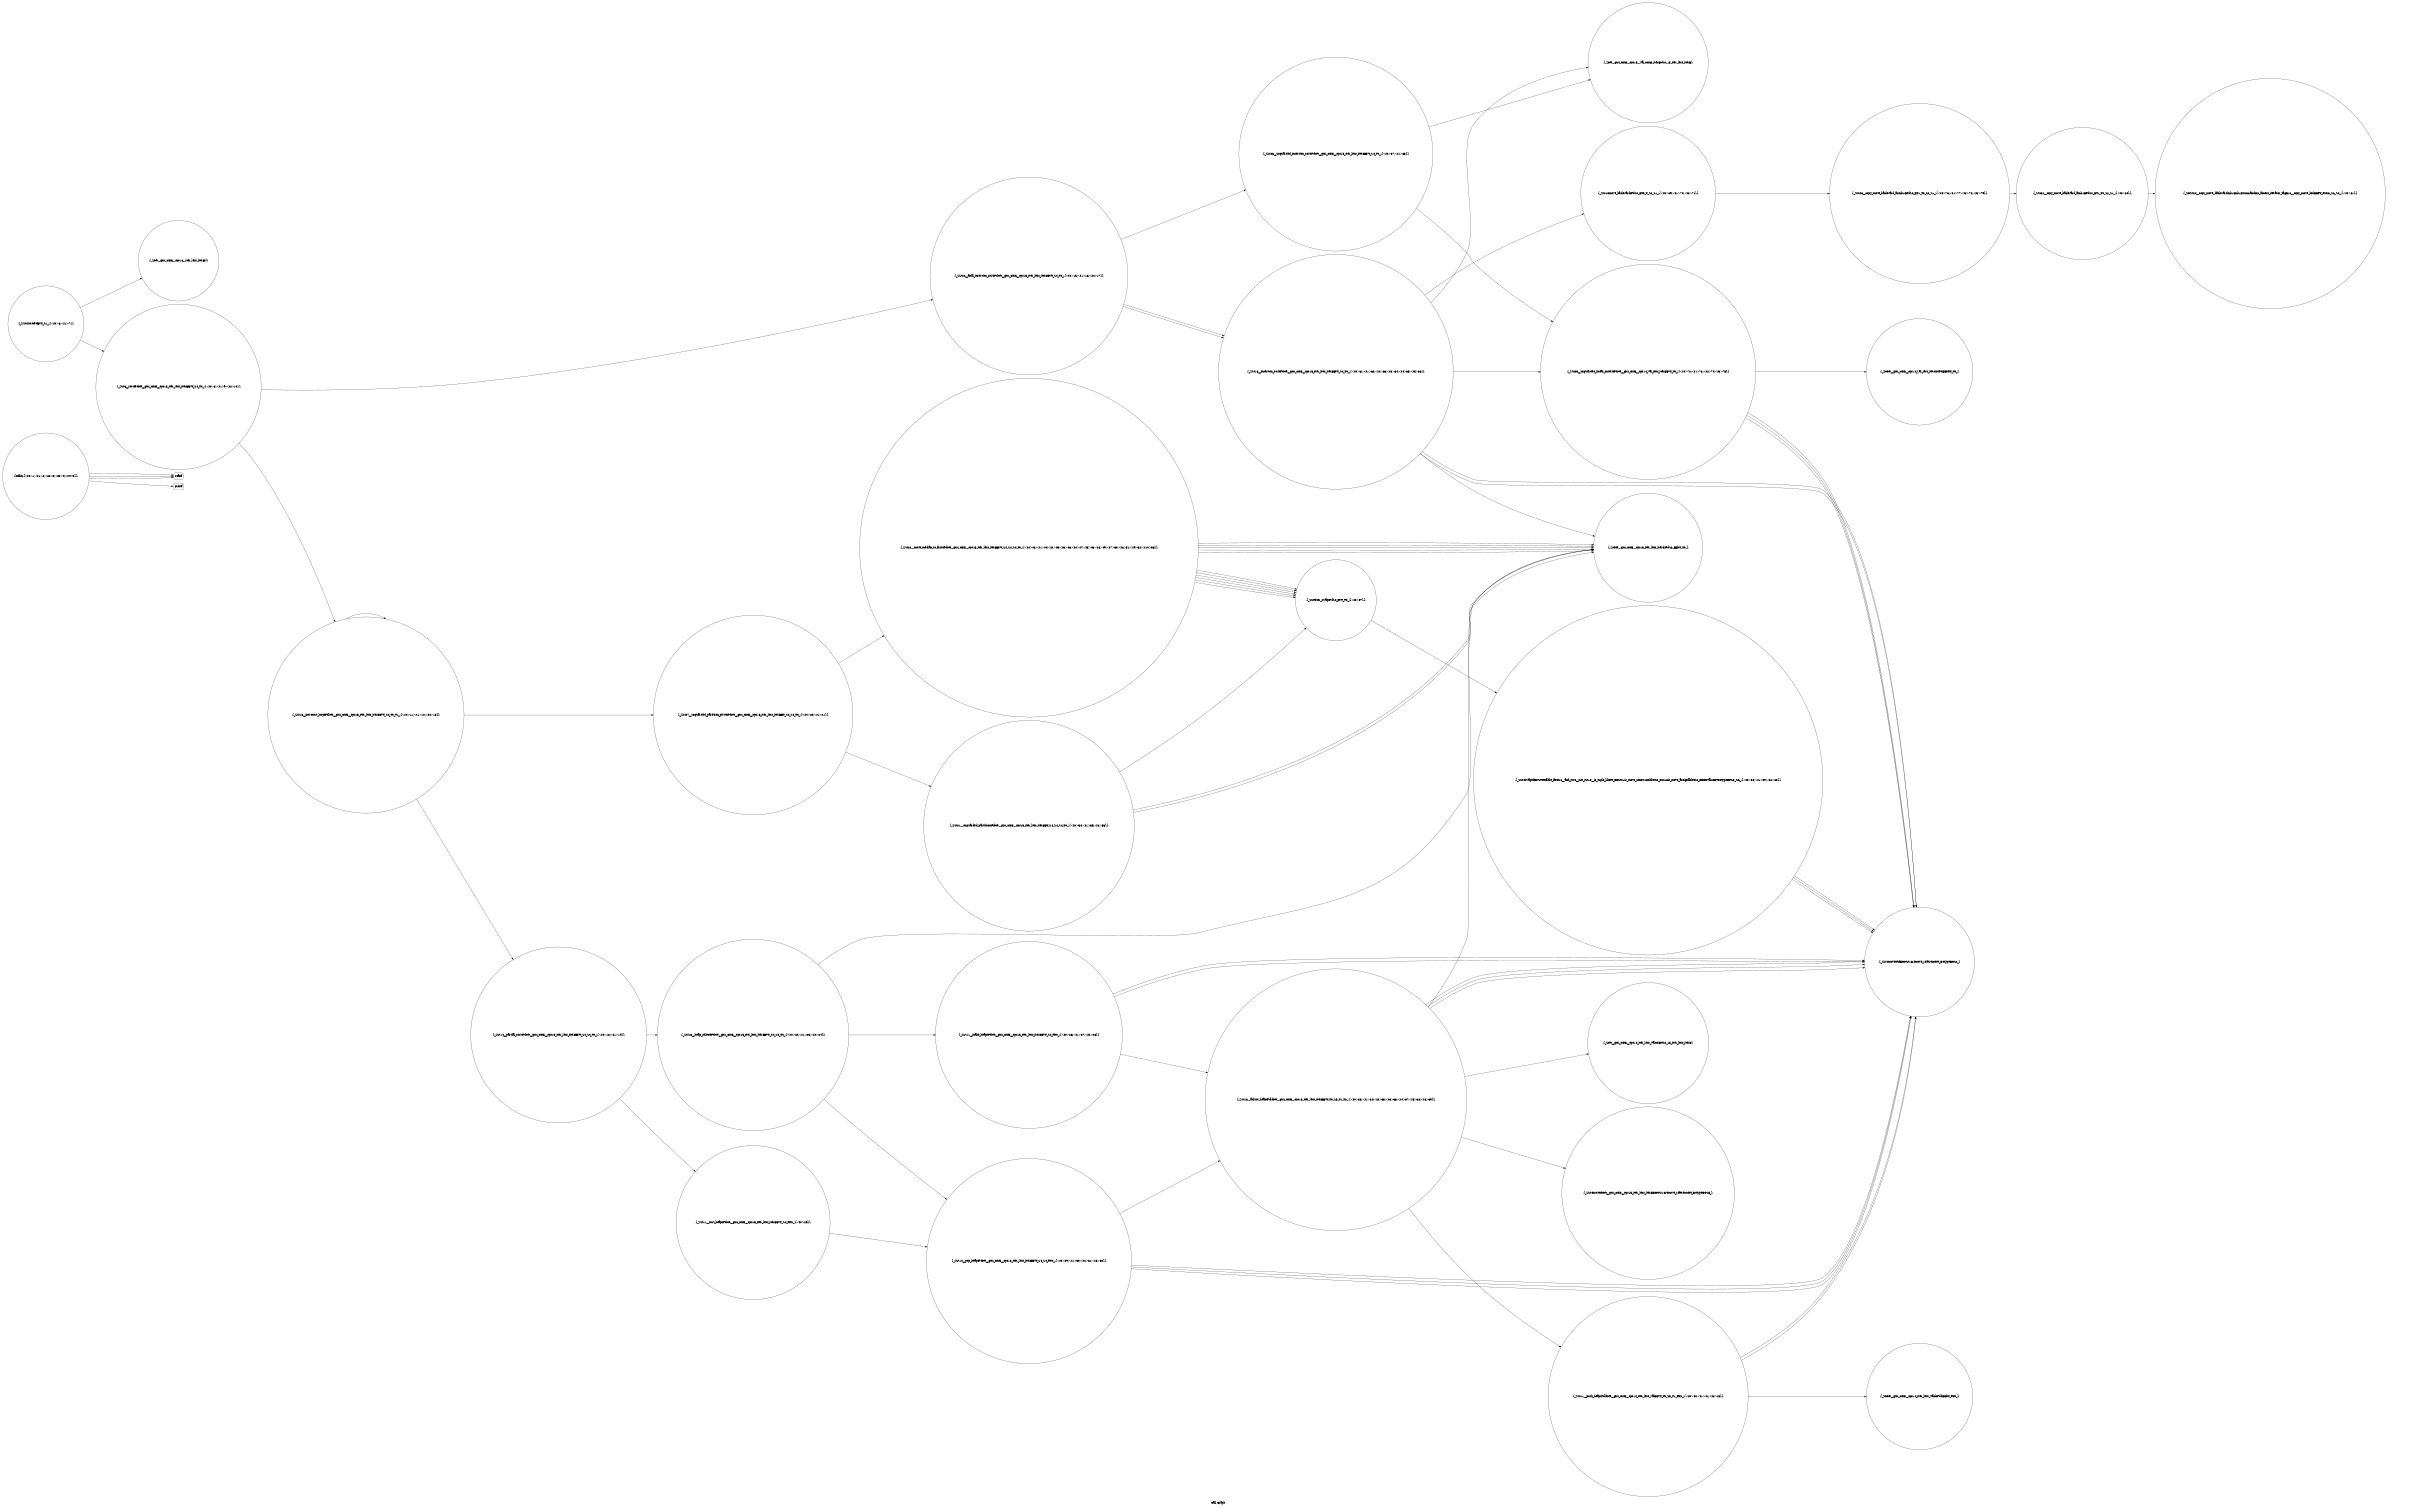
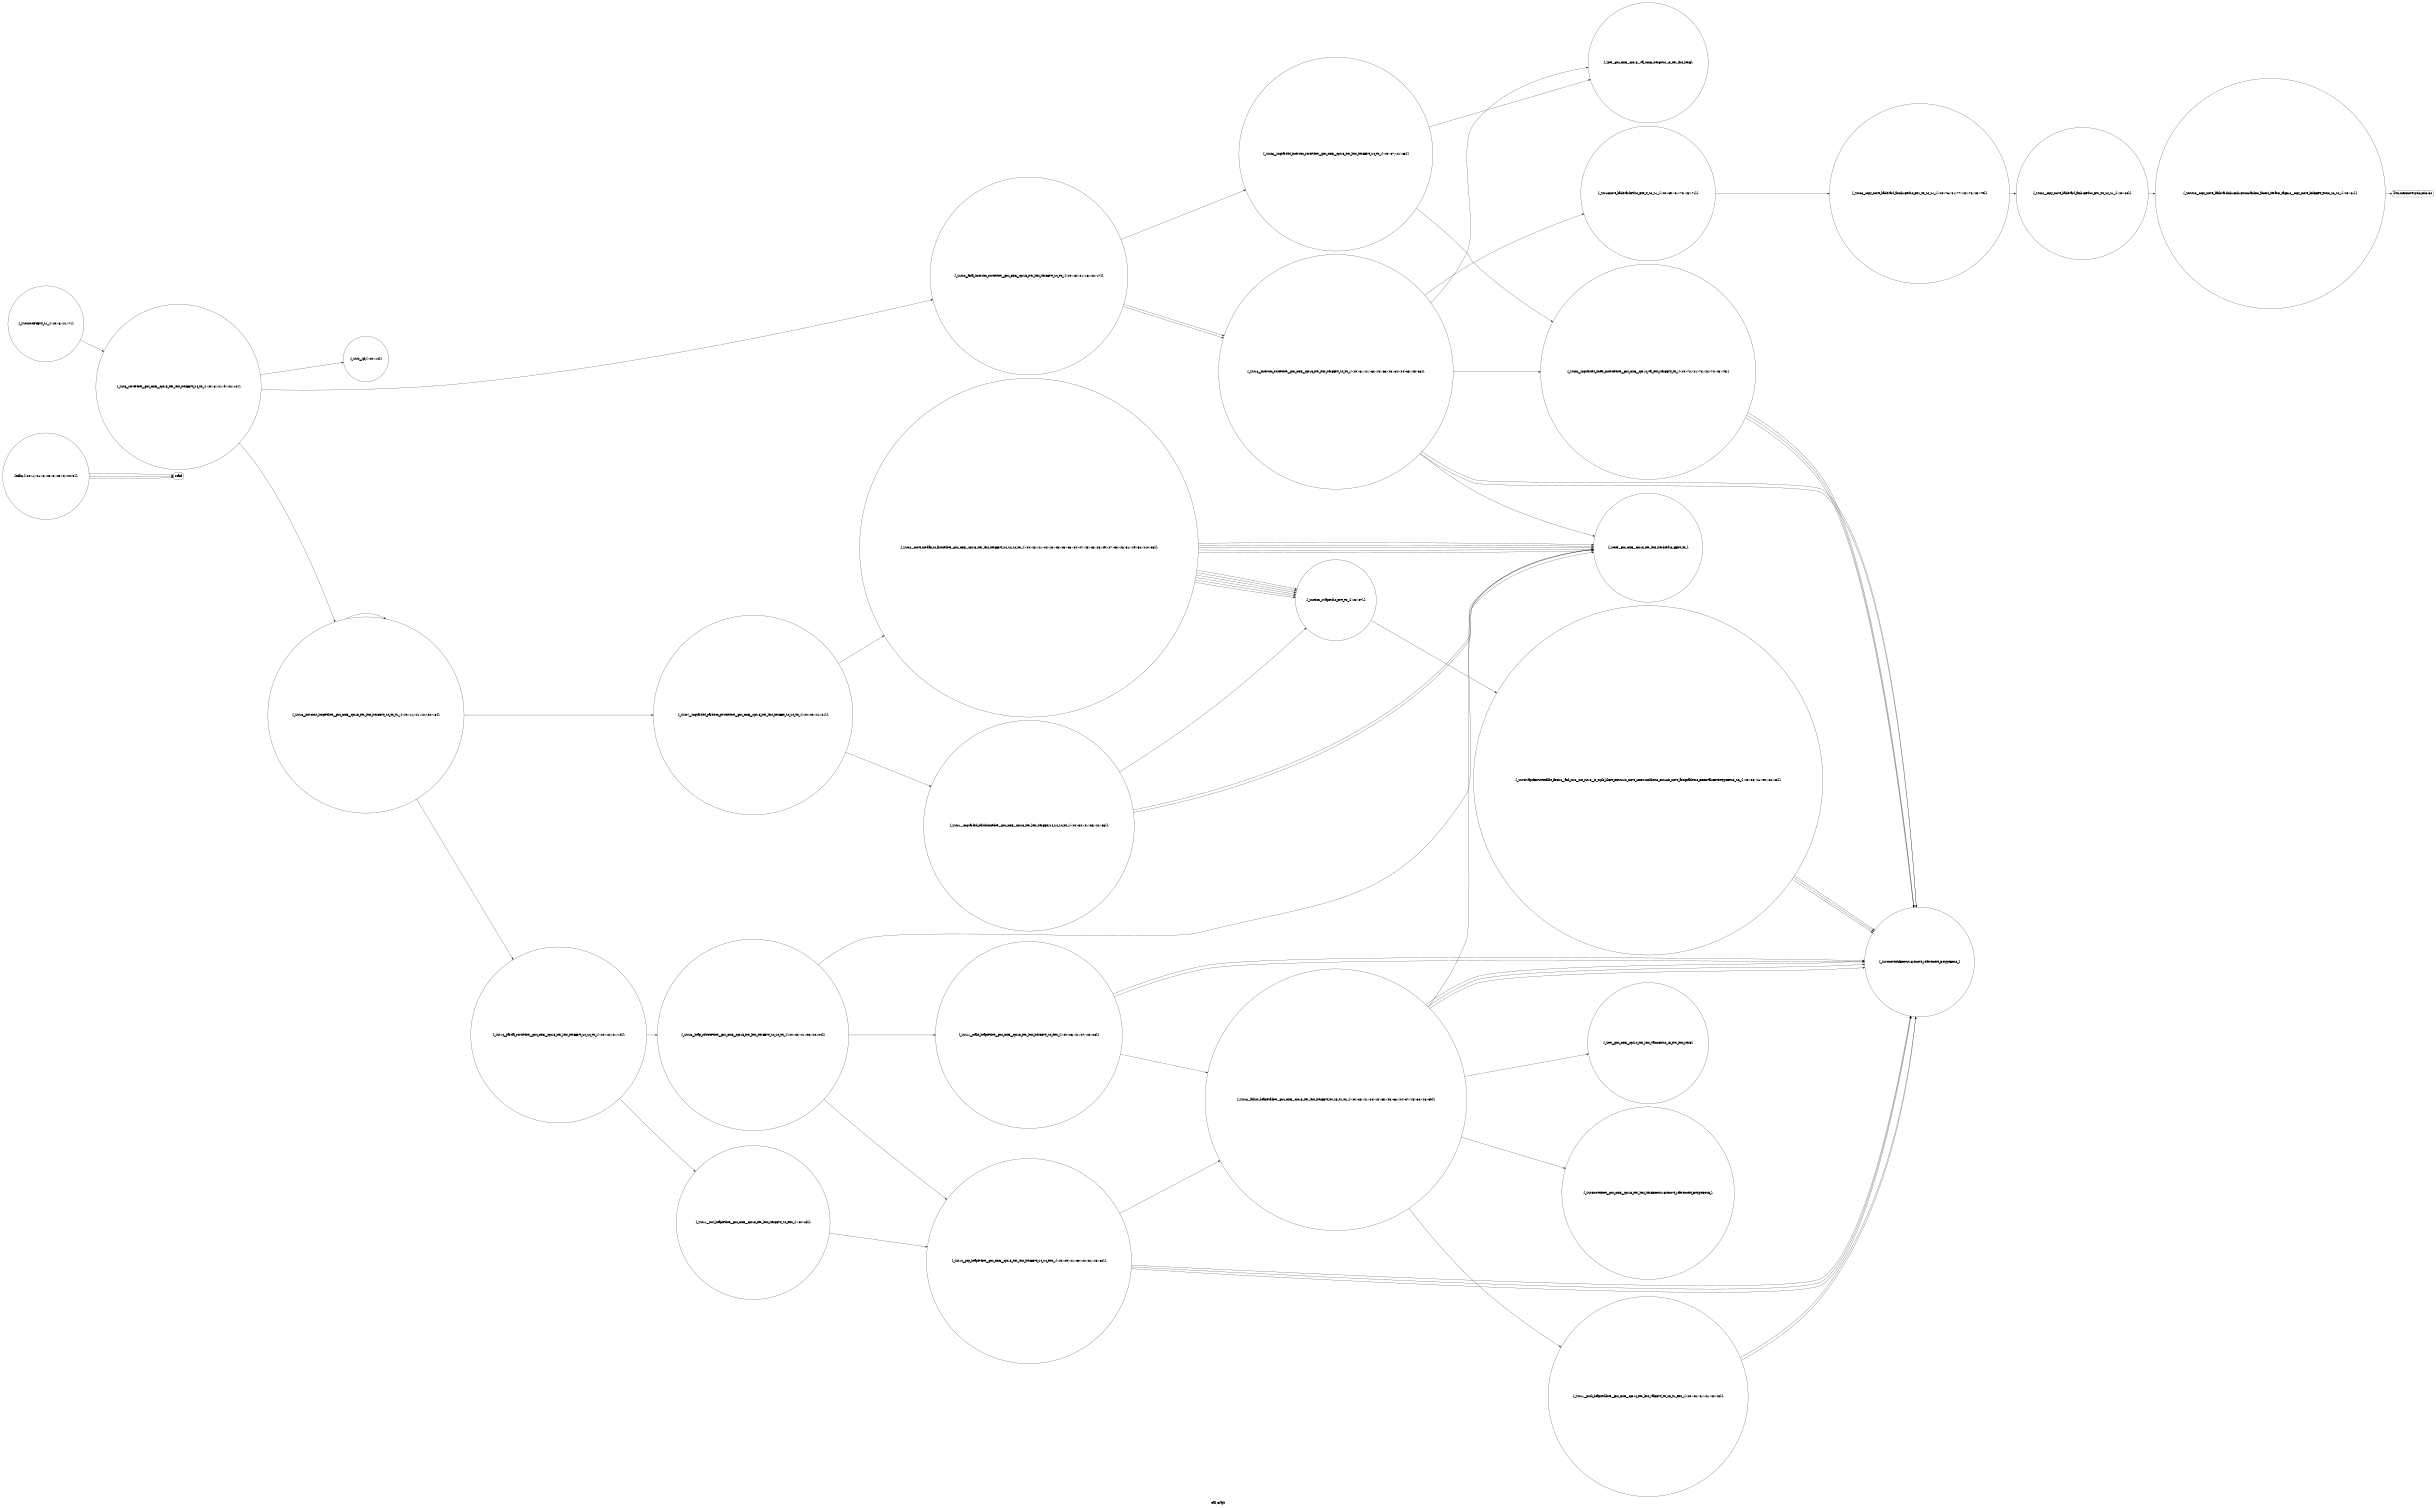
node "llvm.memmove.p0i8.p0i8.i64": added
node "{_ZN9__gnu_cxx5__ops16__iter_less_iterEv}": removed
node "{_ZSt4__lgl|{<s0>14}}": added
node "{_ZNK9__gnu_cxx5__ops14_Val_less_iterclIdPdEEbRT_T0_}": removed
node "printf": removed
node "{_ZNK9__gnu_cxx5__ops14_Iter_less_valclIPddEEbT_RT0_}": removed
